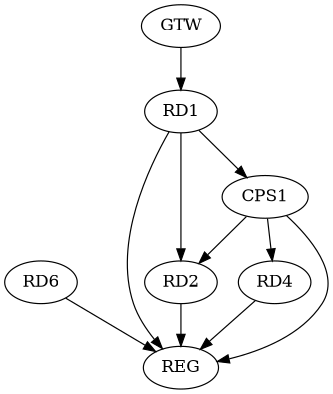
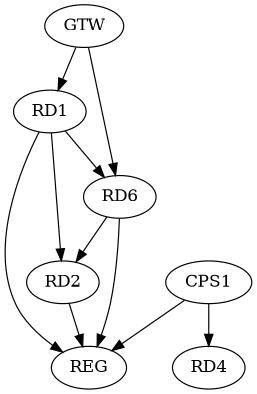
edge "GTW" -> "RD6": added
edge "RD1" -> "CPS1": now "RD1" -> "RD6"
edge "CPS1" -> "RD2": now "RD6" -> "RD2"
edge "RD4" -> "REG": removed
